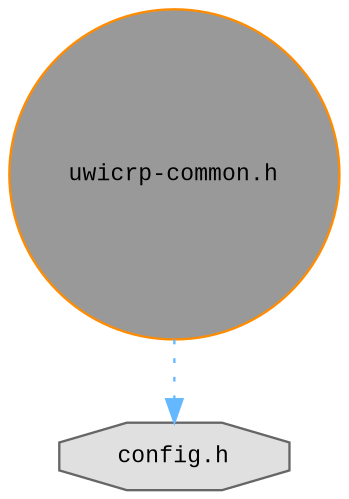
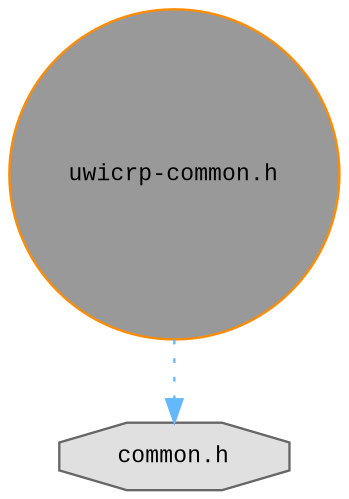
node "config.h": label "config.h" -> "common.h"
